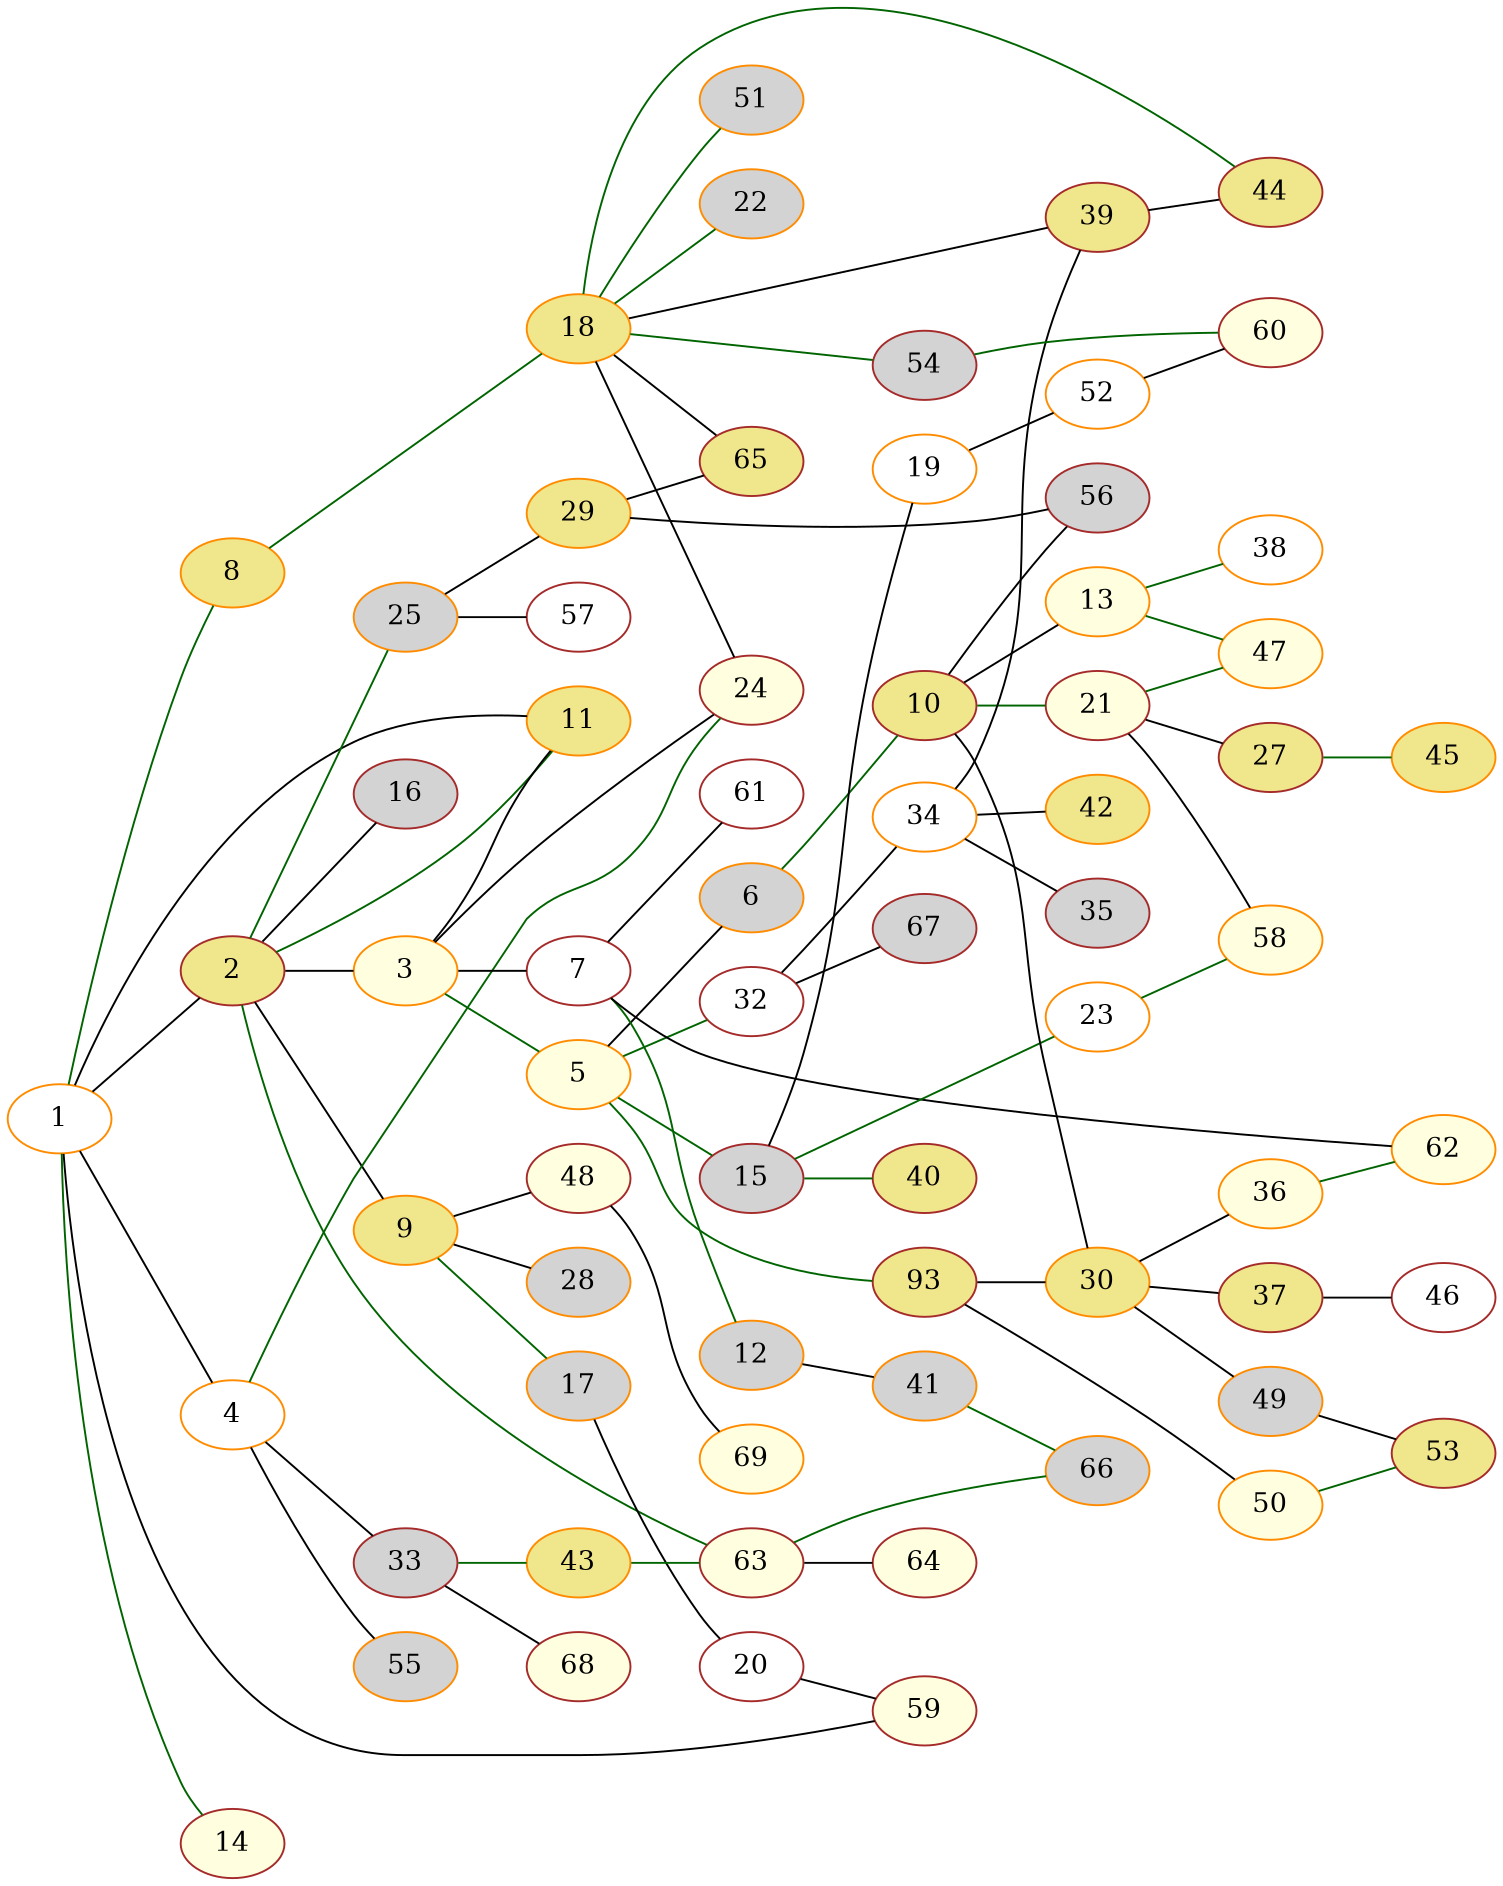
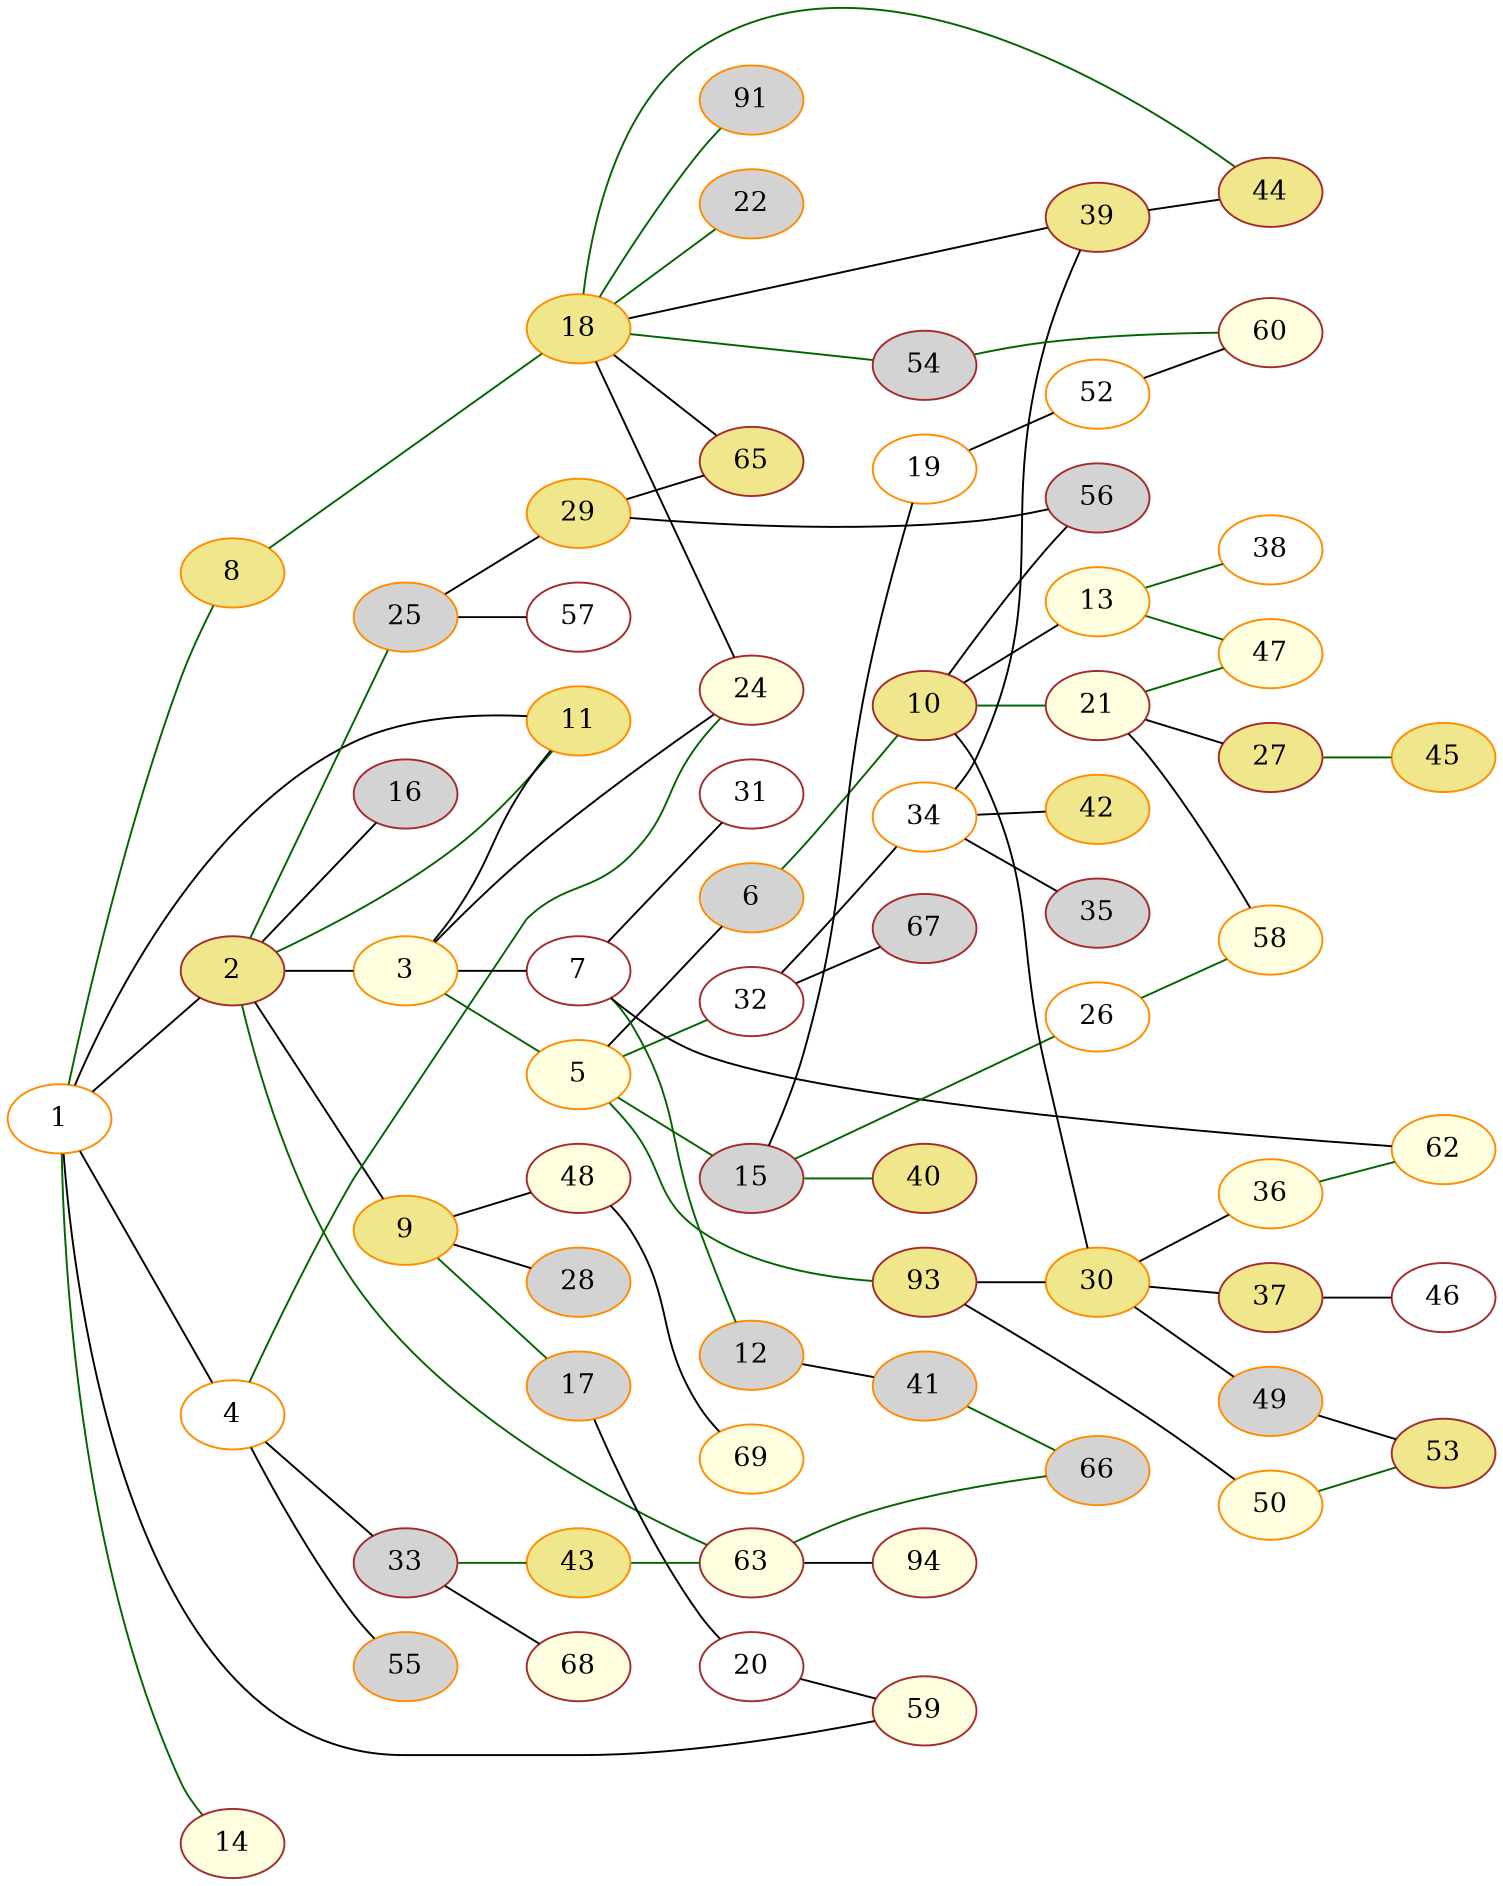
node "51": label "51" -> "91"
node "61": label "61" -> "31"
node "23": label "23" -> "26"
node "64": label "64" -> "94"
